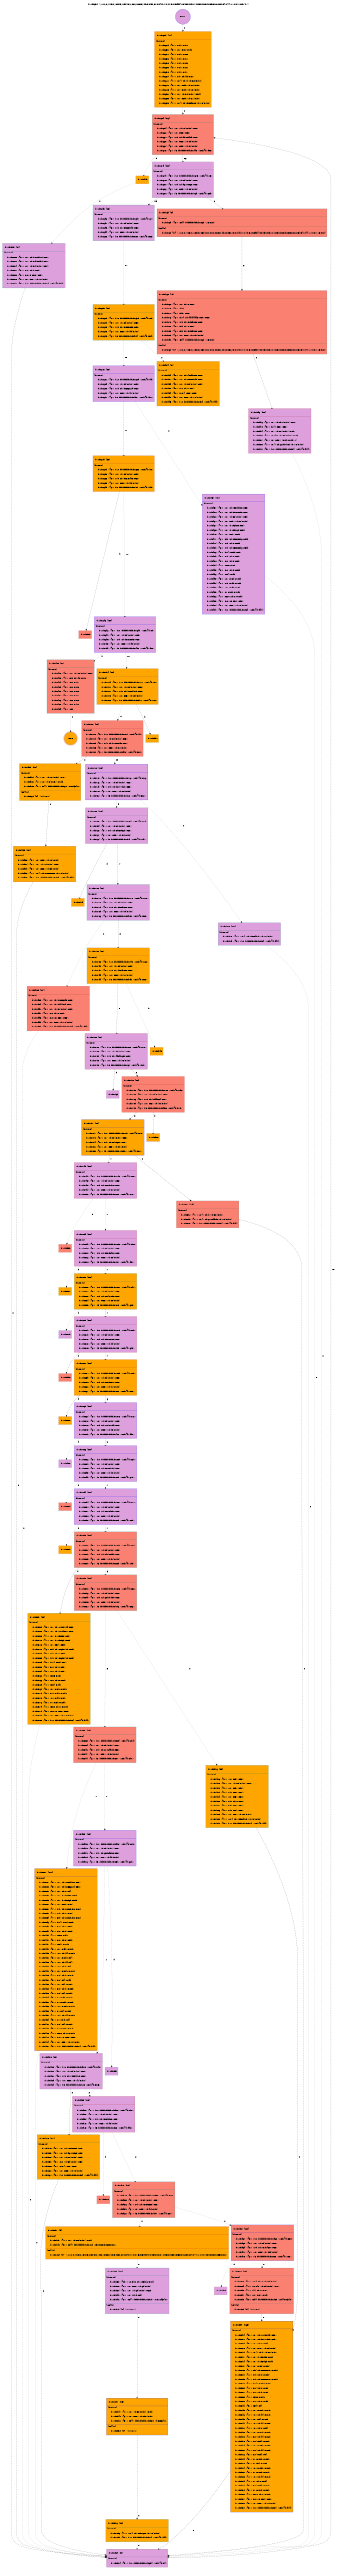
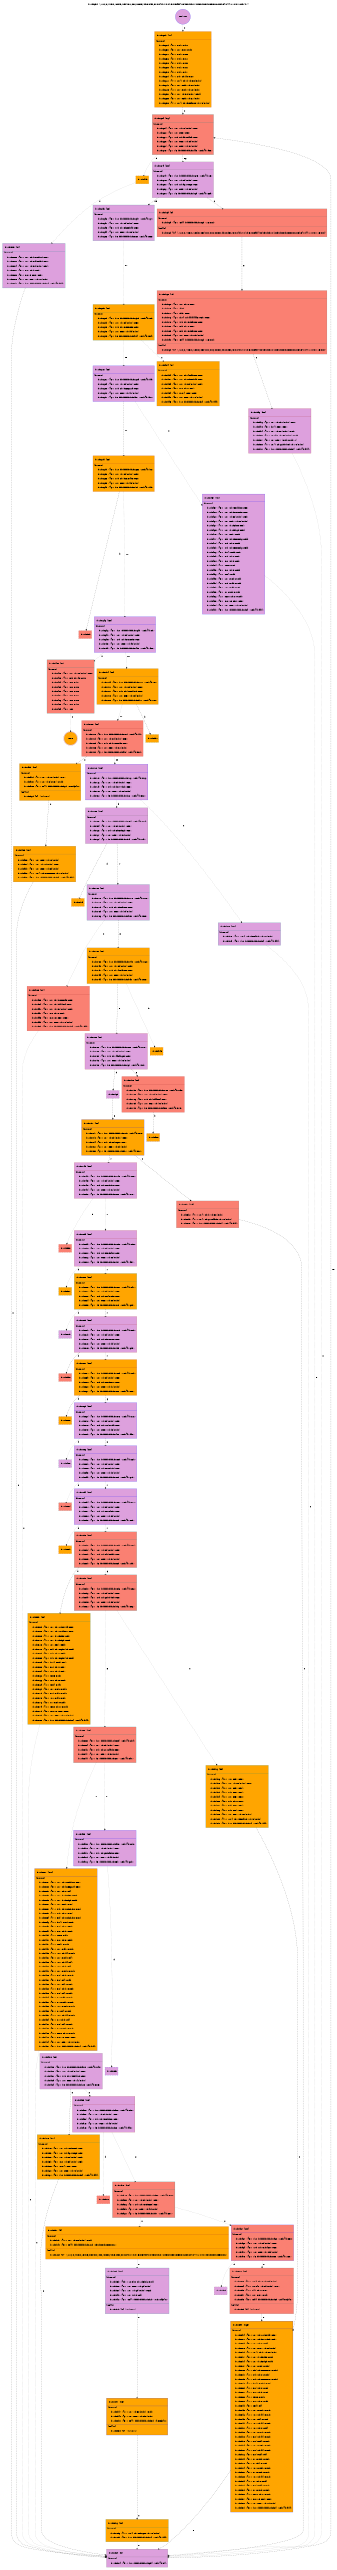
node "Entry": label "Entry" -> "Desktop"
edge "0x4017be [25]" -> "0x4017d7 [25]": now "0x401d6d" -> "0x4017d7 [25]"
edge "0x4017be [25]" -> "0x4019a5": arrowhead tee -> diamond
edge "0x401903 [25]" -> "0x40191c [25]": removed, label "4"
